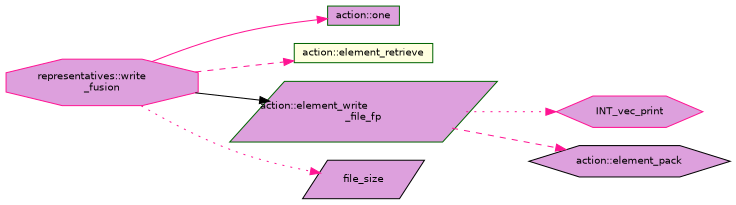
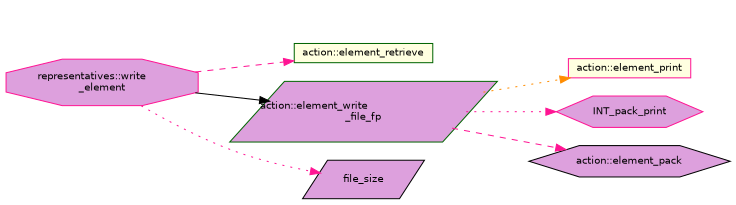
node "action::one": removed
node "action::element_print": added
node "representatives::write _fusion": label "representatives::write _fusion" -> "representatives::write _element"
node "INT_vec_print": label "INT_vec_print" -> "INT_pack_print"
